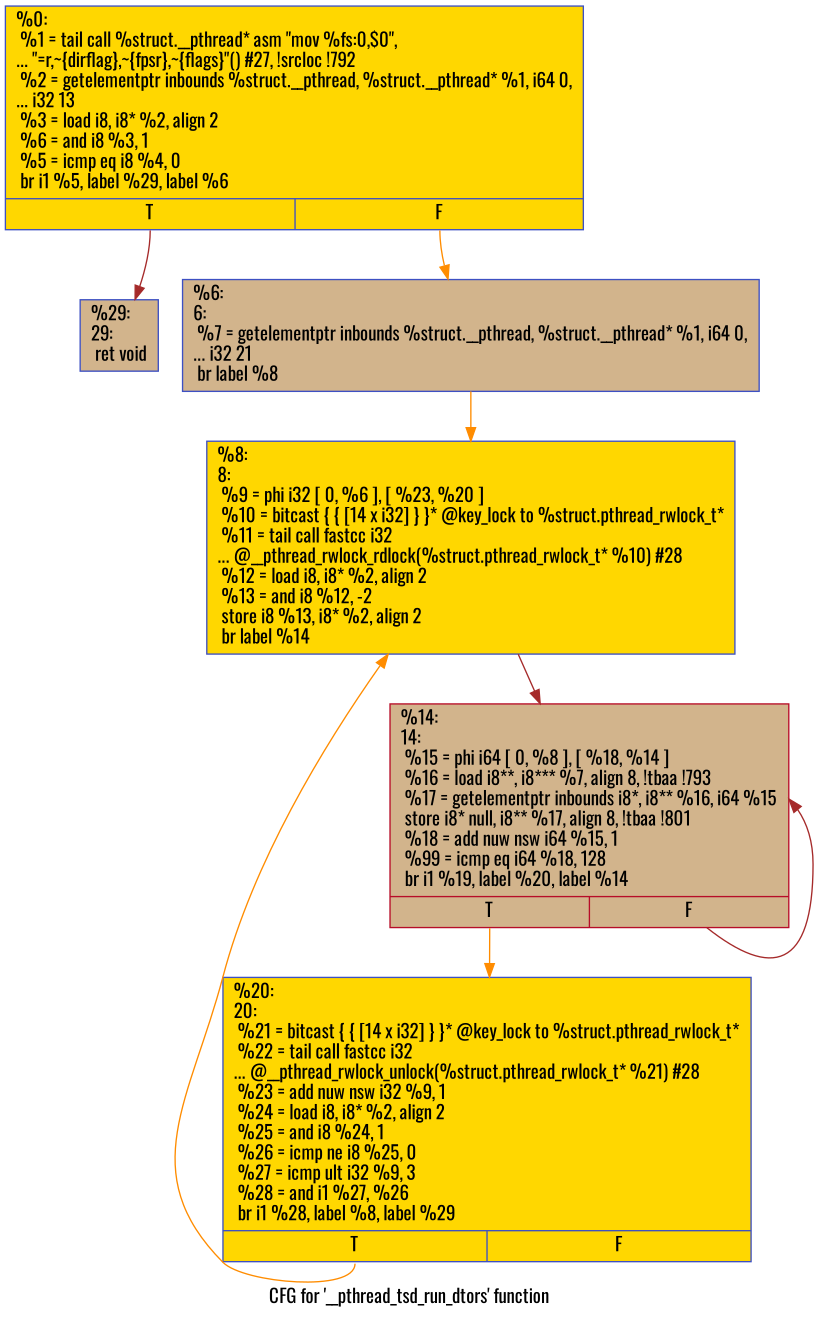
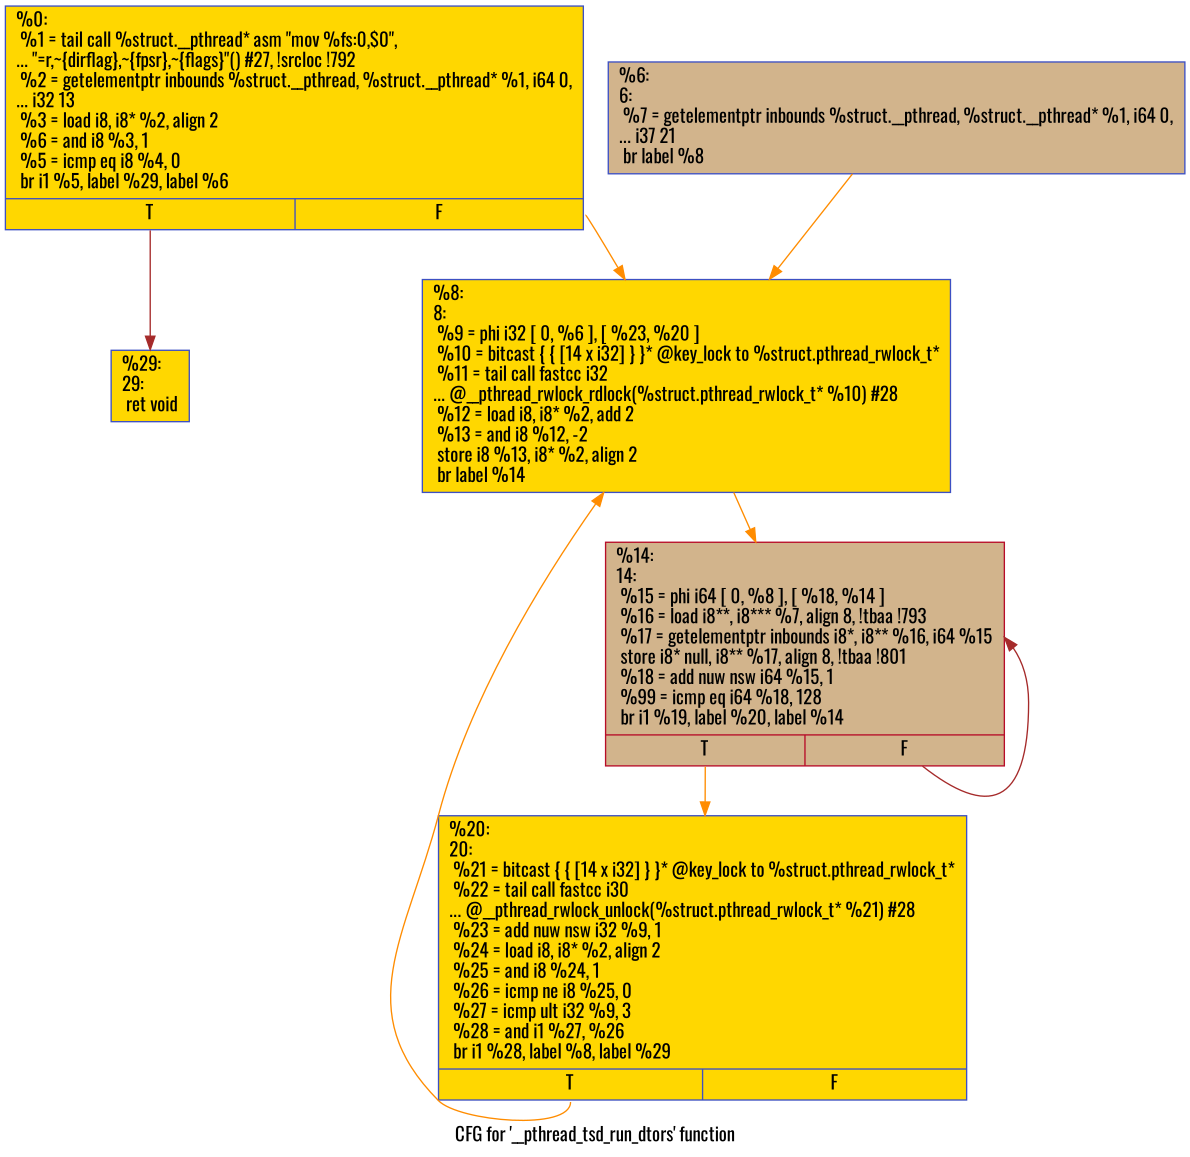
edge "%0:" -> "%6:": now "%0:" -> "%8:"
node "%29:": fillcolor tan -> gold
node "%6:": text "... i32 21" -> "... i37 21"
node "%8:": text "%12 = load i8, i8* %2, align 2" -> "%12 = load i8, i8* %2, add 2"
edge "%8:" -> "%14:": color brown -> darkorange
node "%20:": text "%22 = tail call fastcc i32" -> "%22 = tail call fastcc i30"
